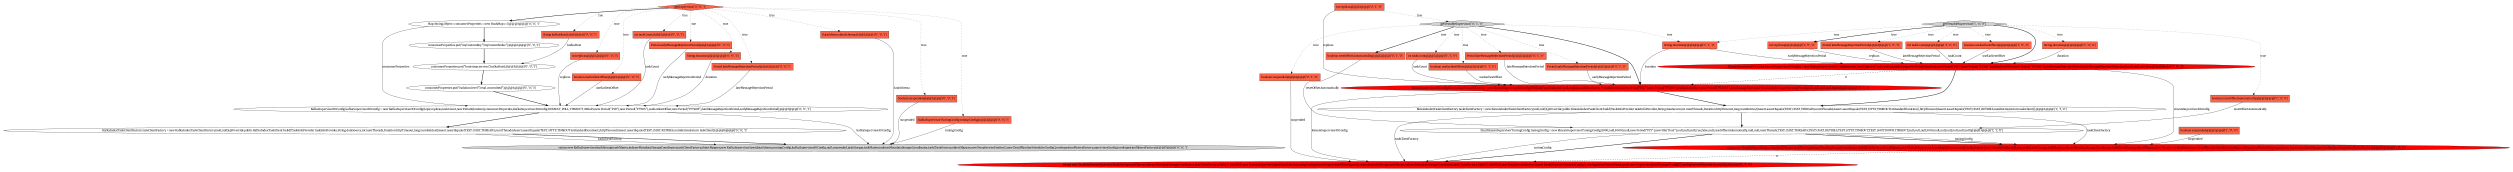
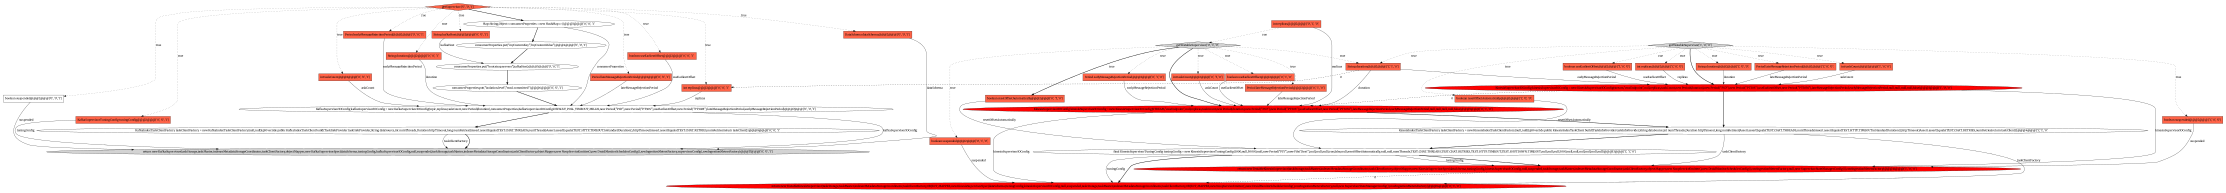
edge "getTestableSupervisor['1', '0', '0']" -> "int replicas@@@2@@@['1', '0', '0']": style bold -> dotted
edge "getTestableSupervisor['1', '0', '0']" -> "boolean suspended@@@2@@@['1', '0', '0']": added, label "true"
edge "String duration@@@2@@@['1', '1', '0']" -> "int replicas@@@2@@@['0', '0', '1']": added, label "0"
node "boolean suspended@@@2@@@['0', '0', '1']": fillcolor tomato -> white
